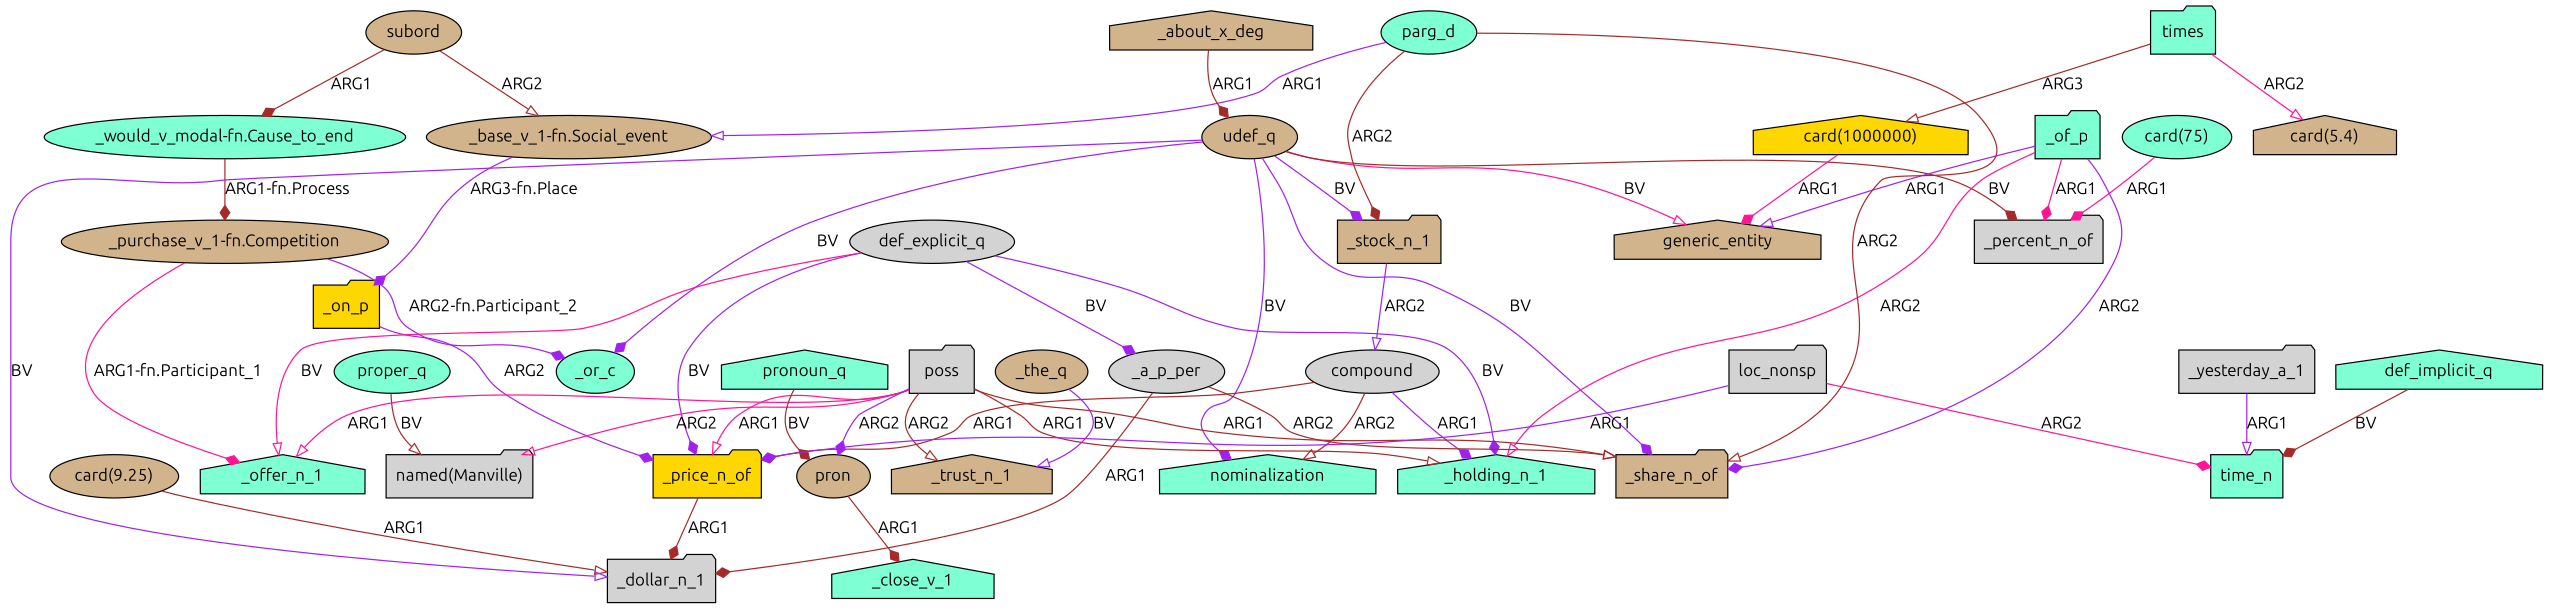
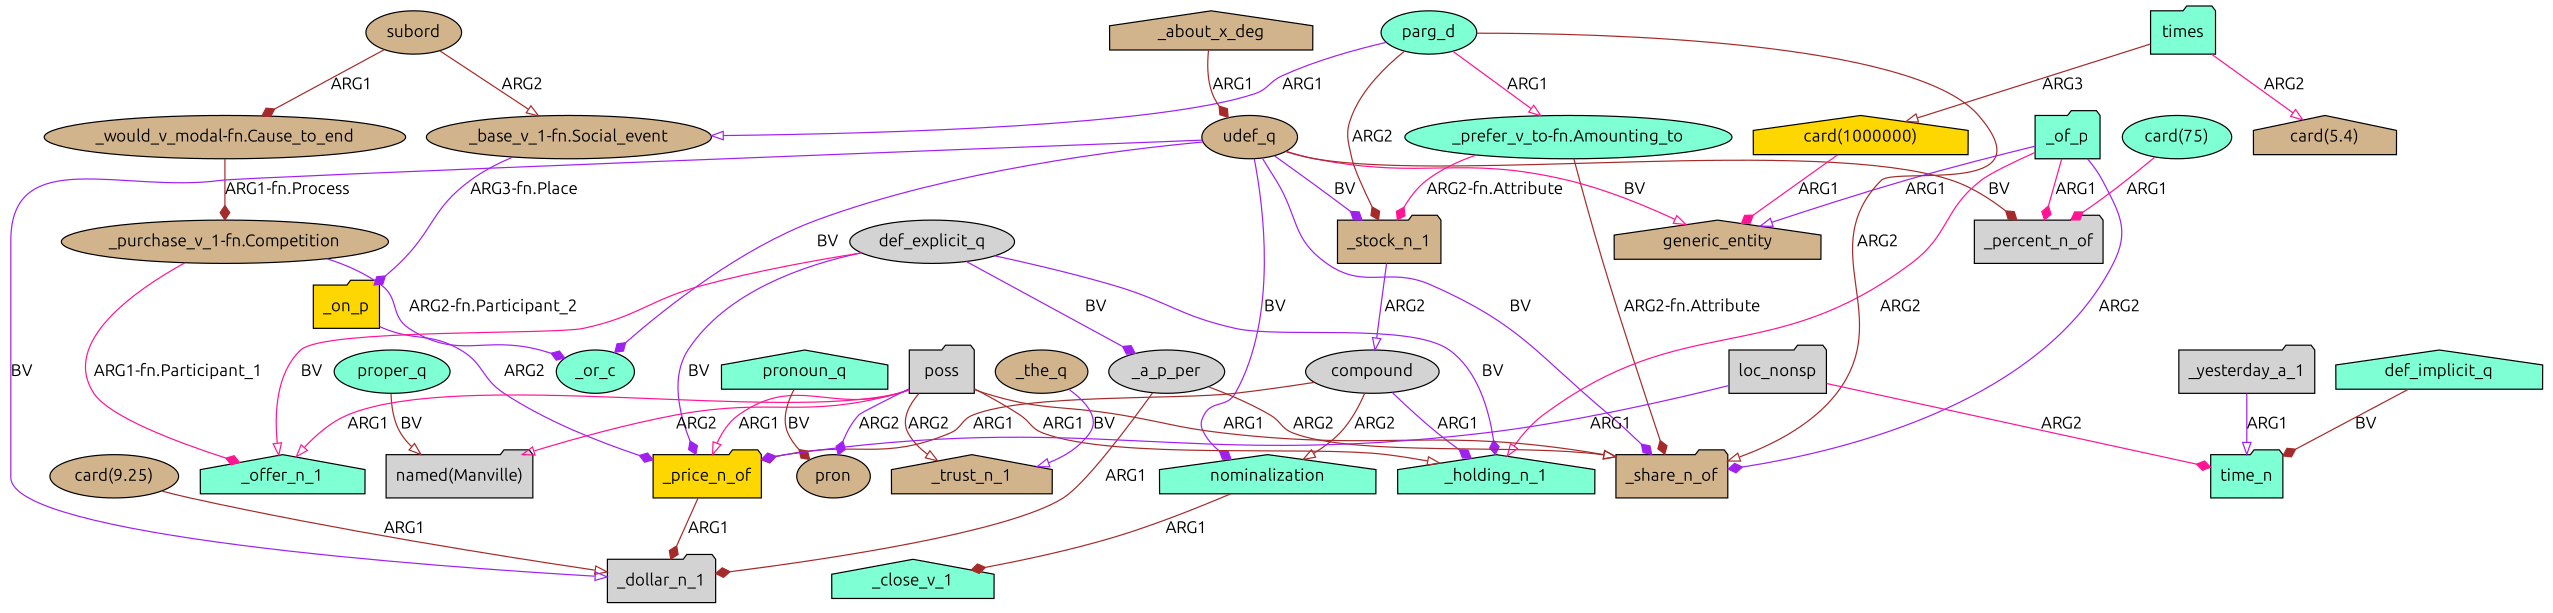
node "_would_v_modal-fn.Cause_to_end": fillcolor aquamarine -> tan
node "_prefer_v_to-fn.Amounting_to": added
edge "pron" -> "_close_v_1": now "nominalization" -> "_close_v_1"
